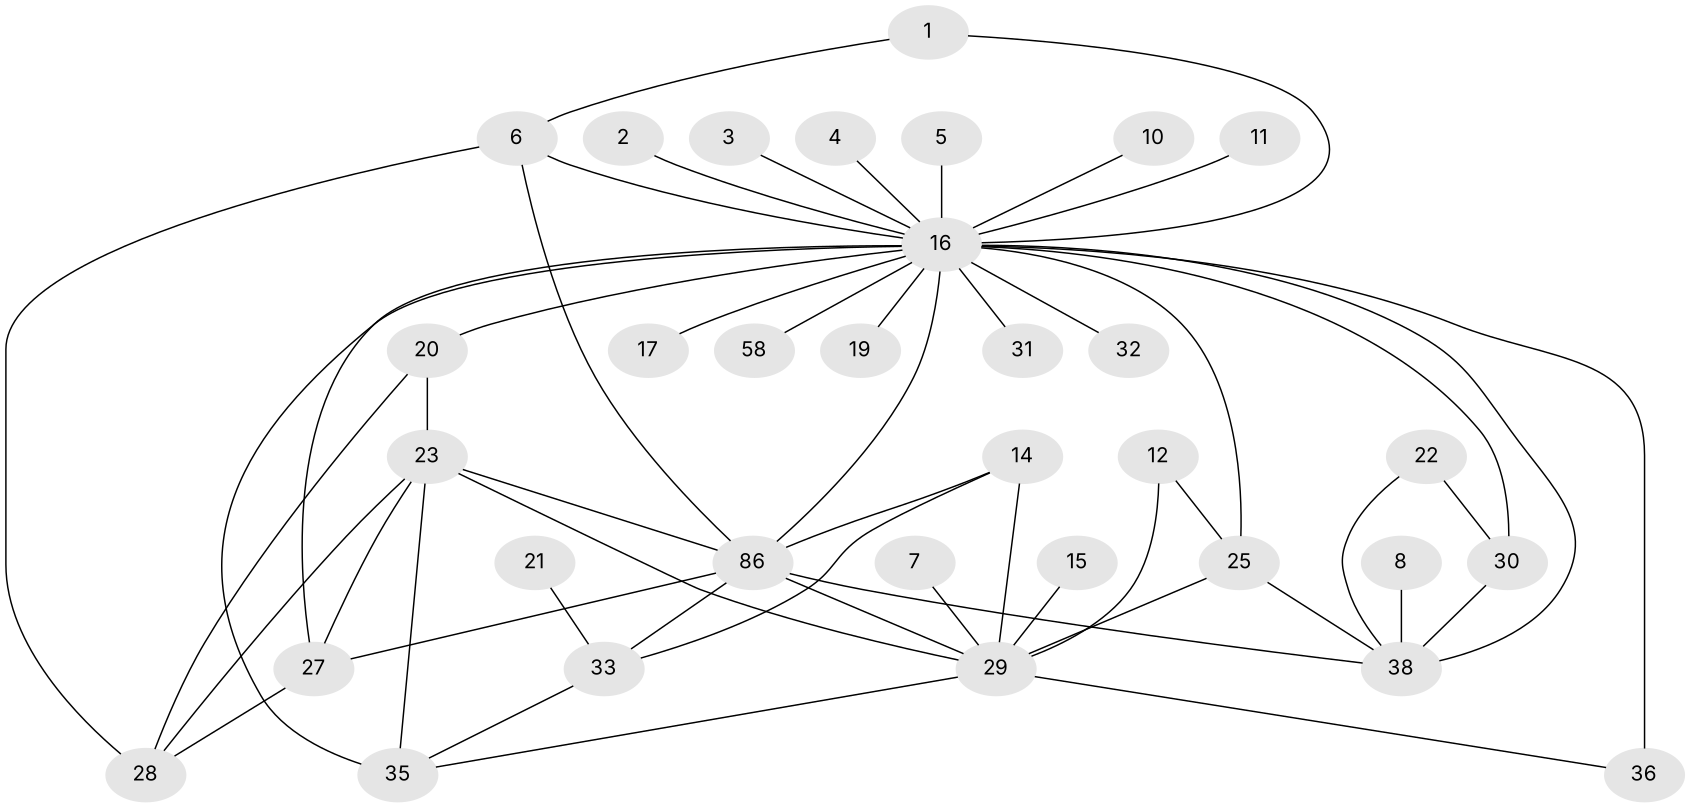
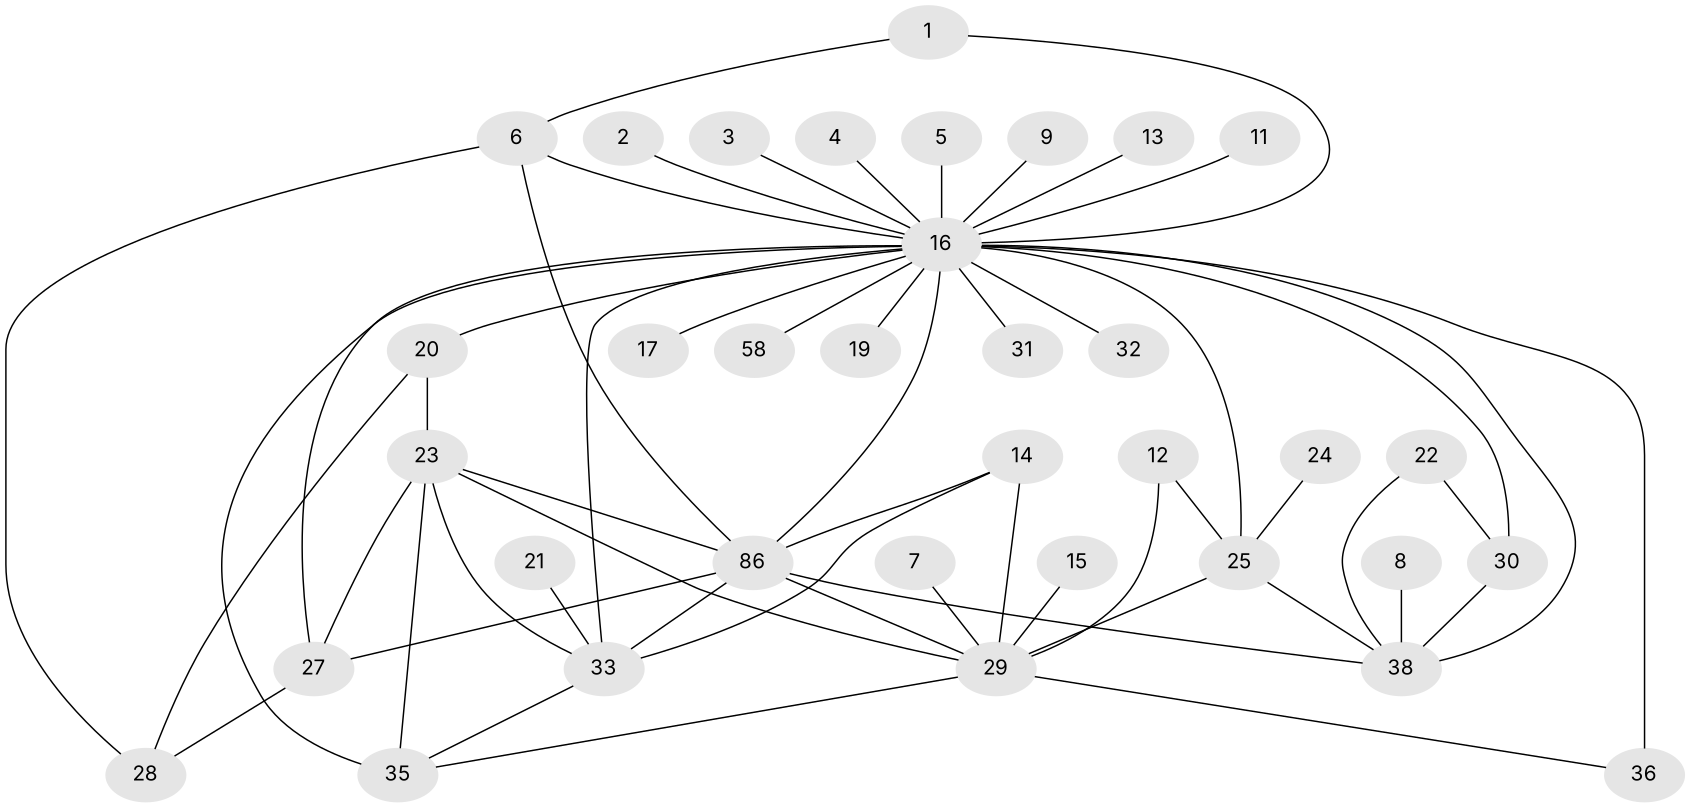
node "9": added
node "10": label "10" -> "13"
edge "16" -- "33": added
node "24": added
edge "23" -- "28": now "23" -- "33"
